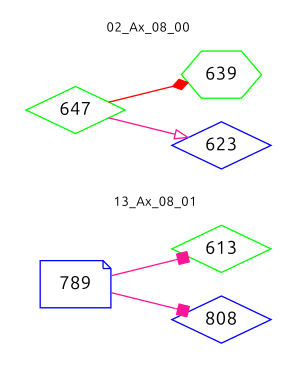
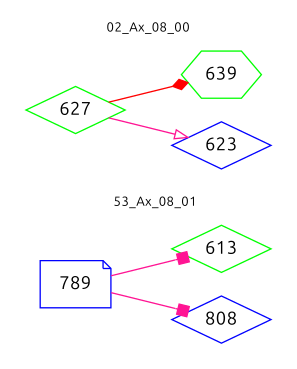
node "647": label "647" -> "627"
cluster "13_Ax_08_01": label "13_Ax_08_01" -> "53_Ax_08_01"
